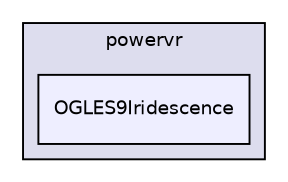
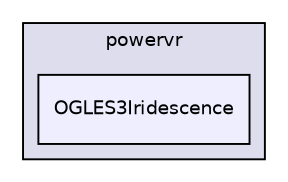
node "OGLES9Iridescence": label "OGLES9Iridescence" -> "OGLES3Iridescence"
